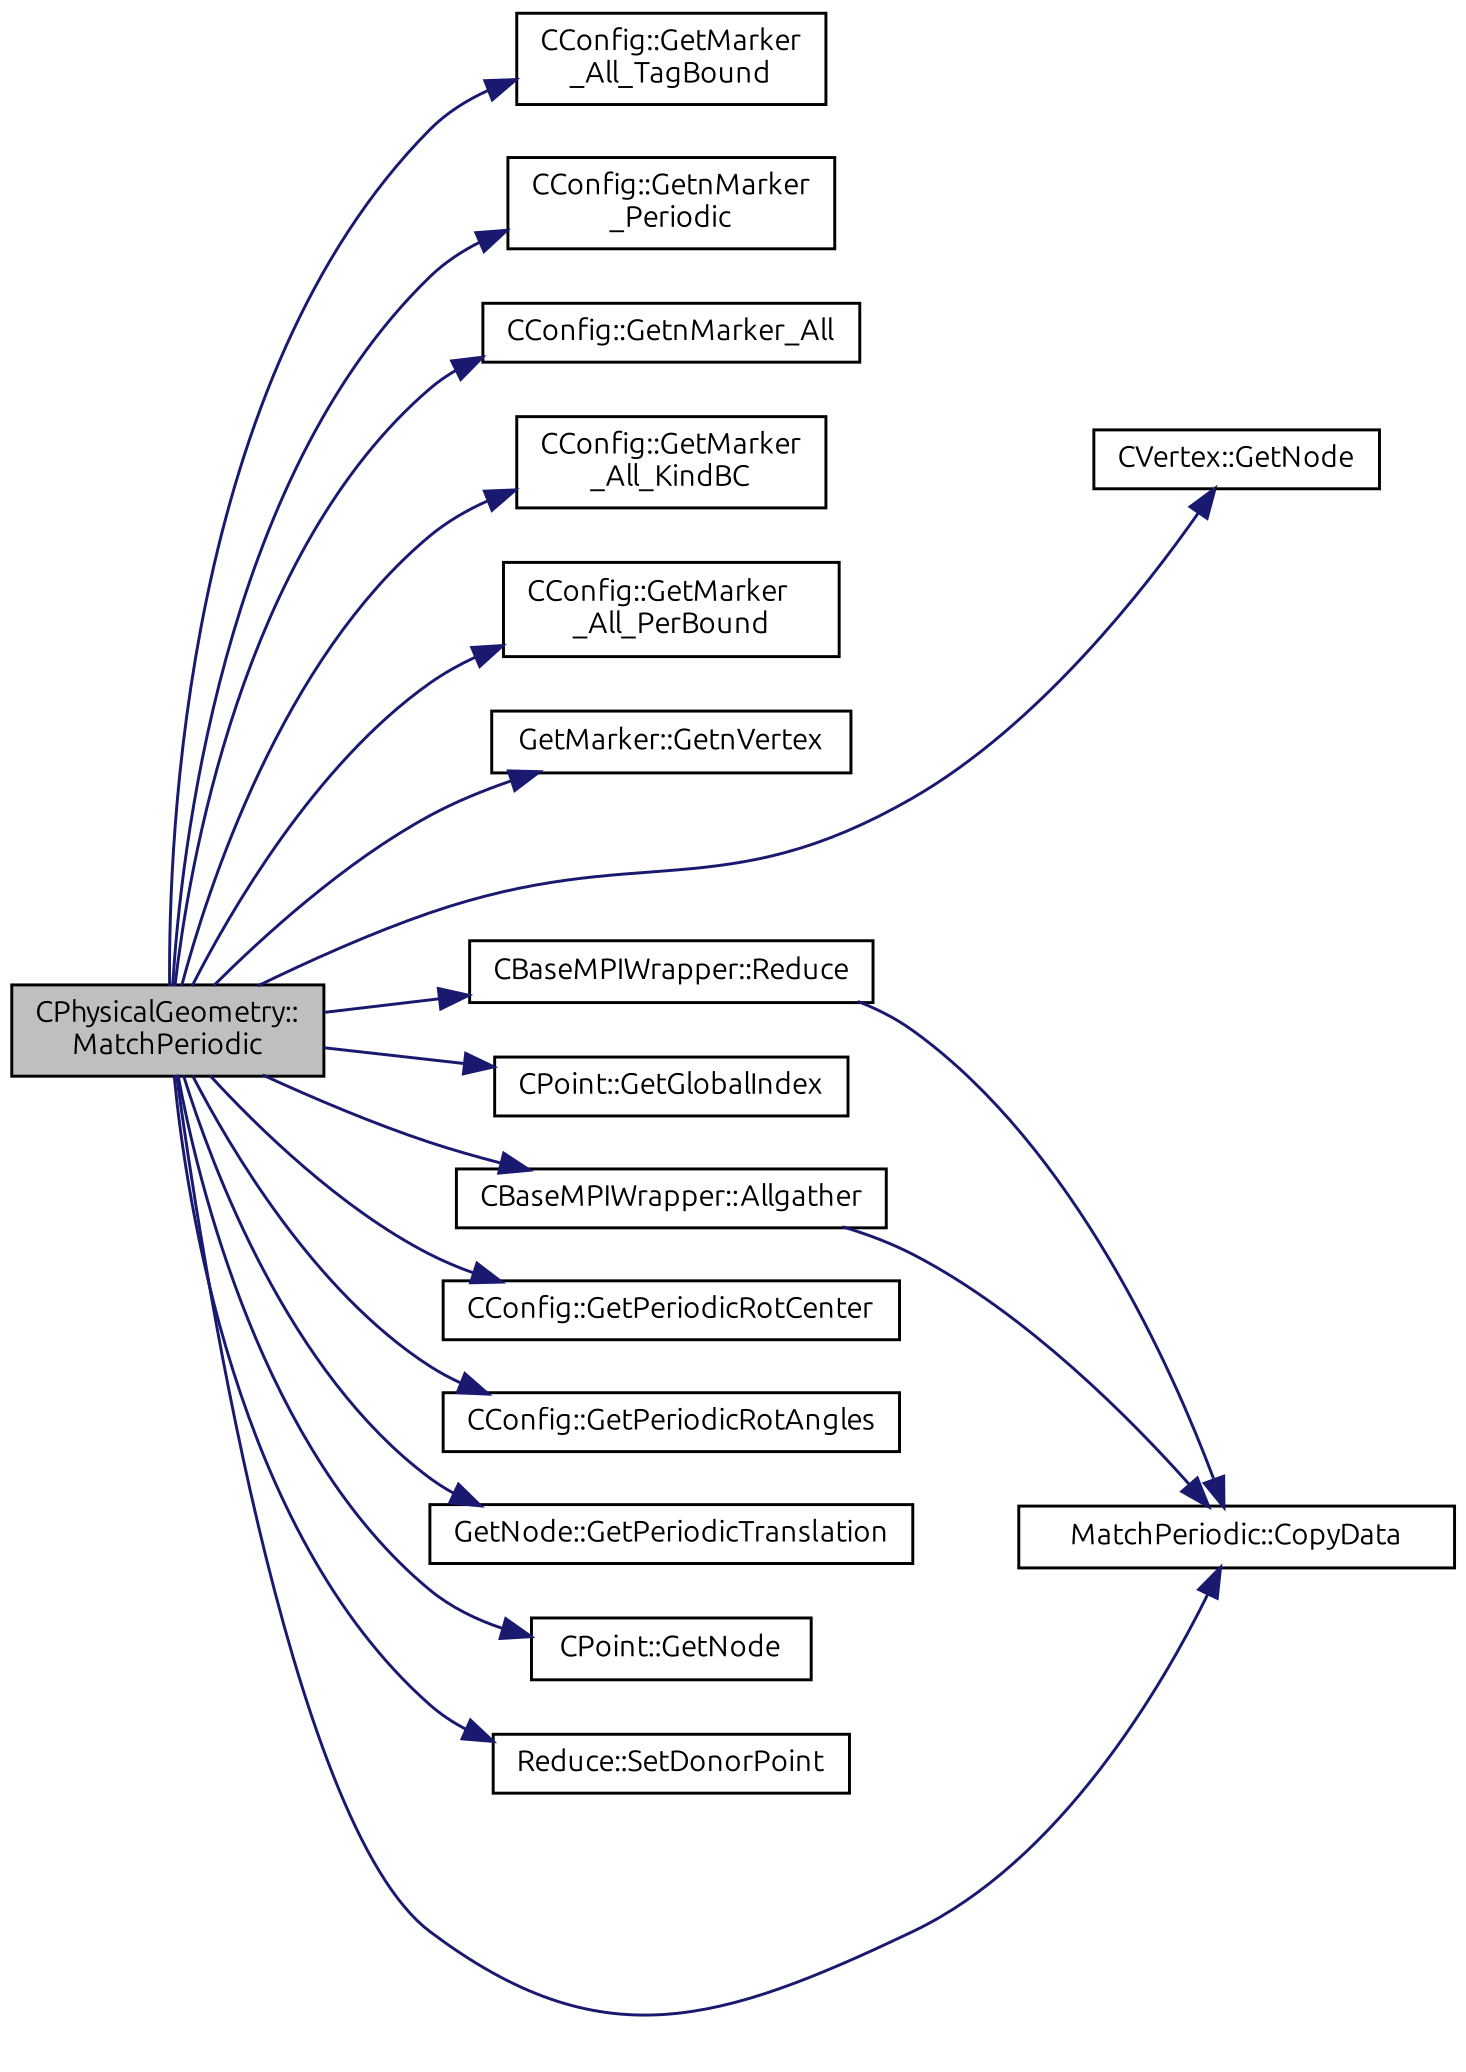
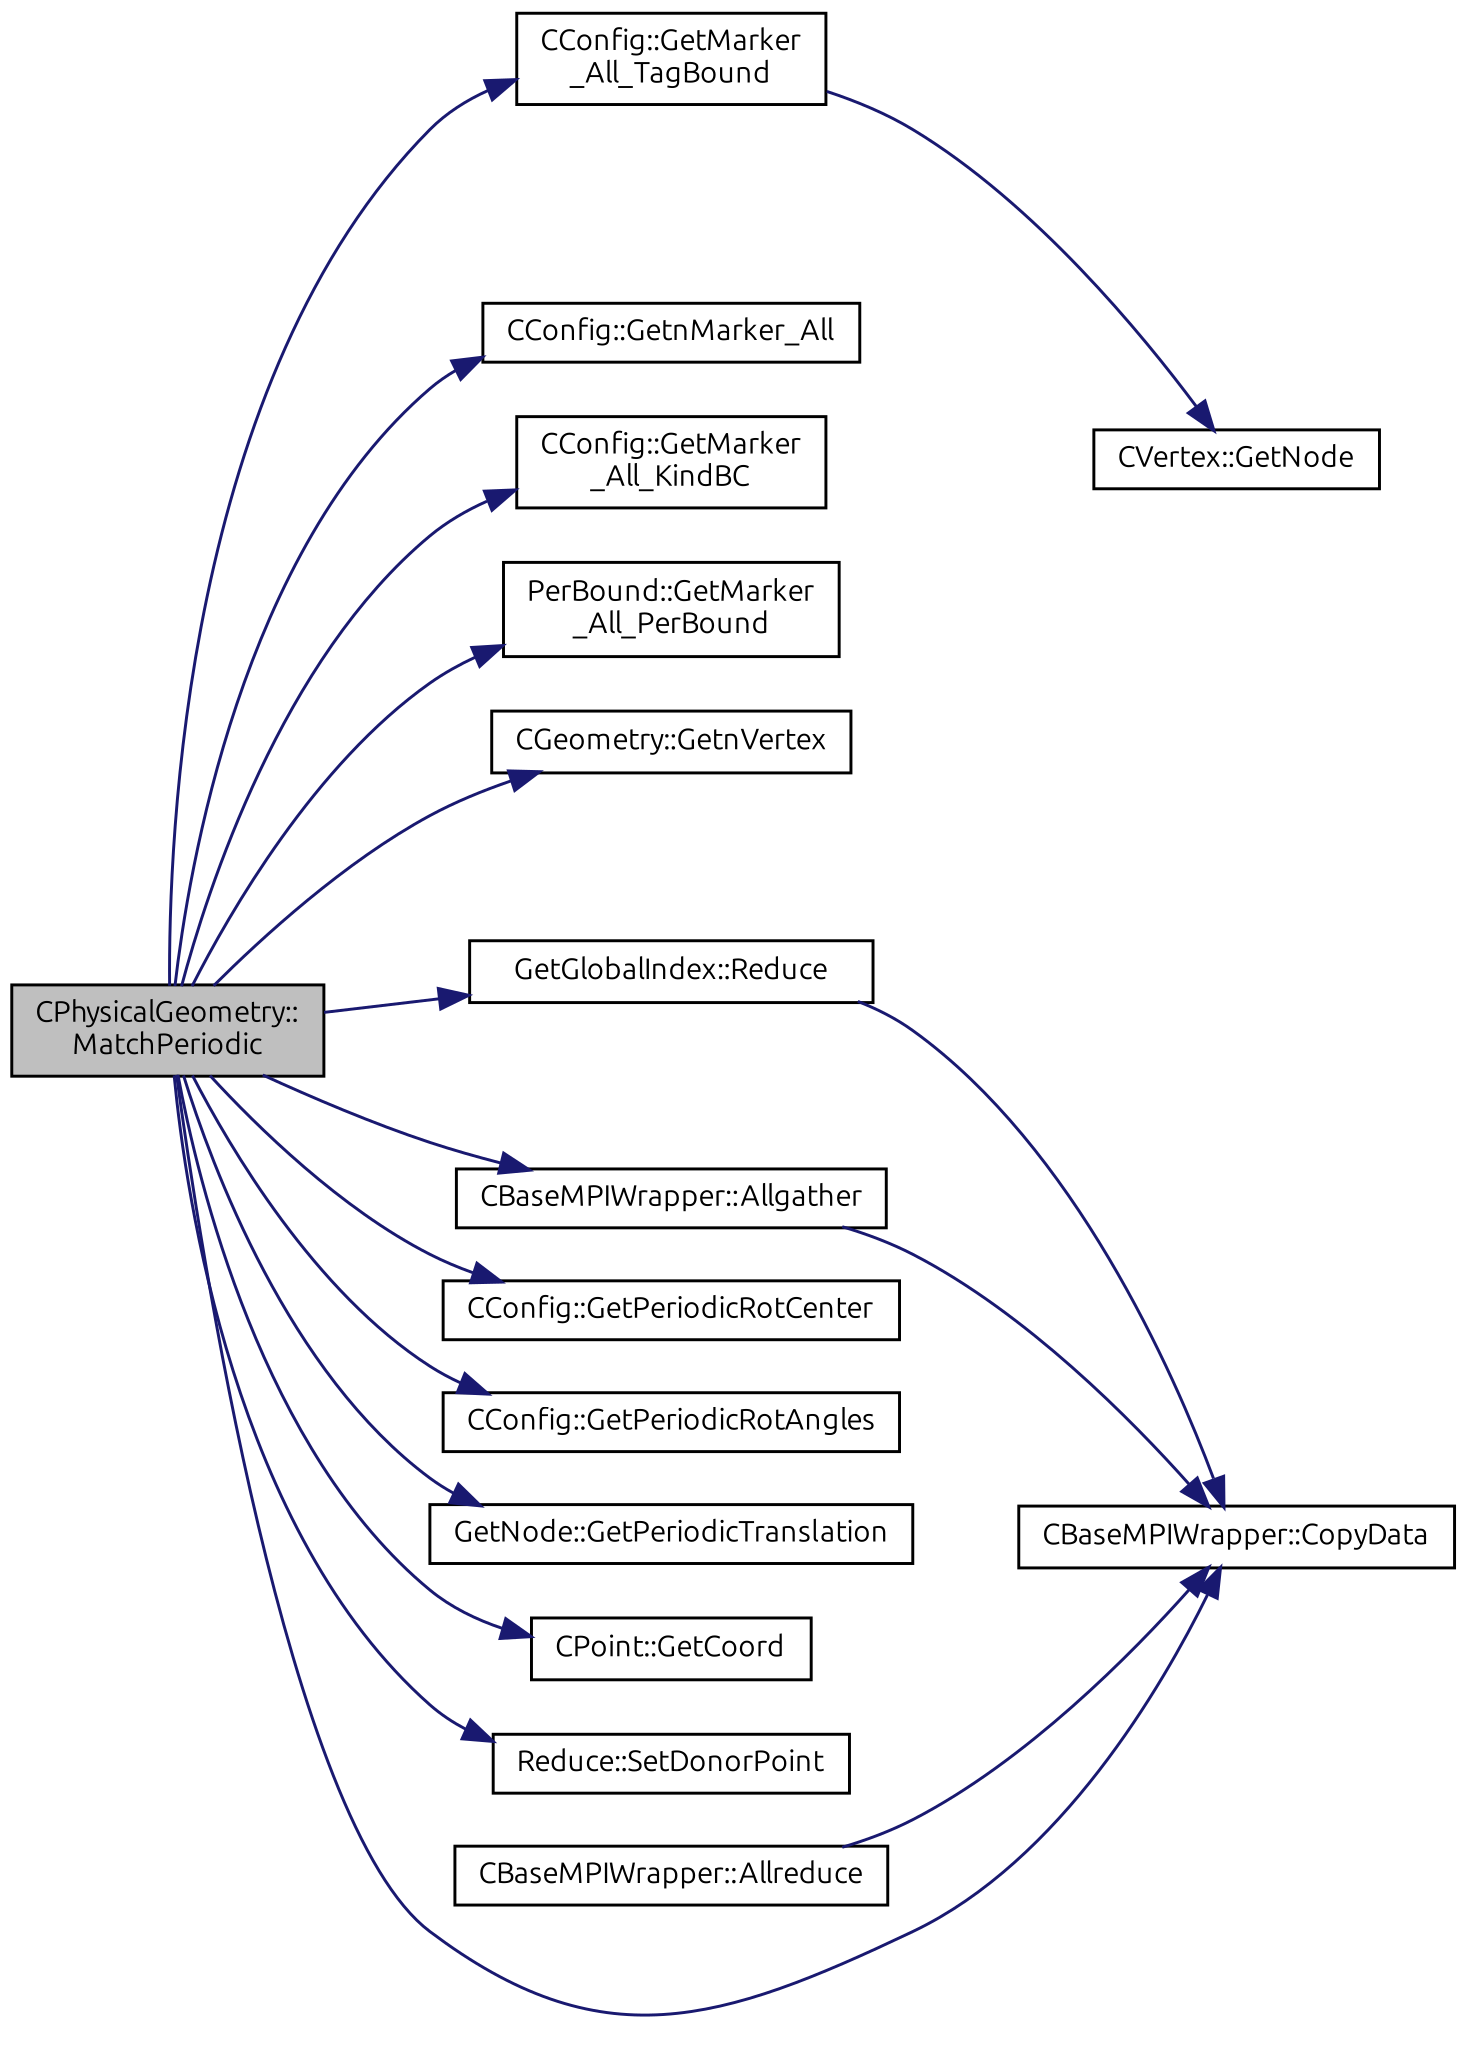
node "CConfig::GetnMarker _Periodic": removed
node "CConfig::GetMarker _All_PerBound": label "CConfig::GetMarker _All_PerBound" -> "PerBound::GetMarker _All_PerBound"
node "GetMarker::GetnVertex": label "GetMarker::GetnVertex" -> "CGeometry::GetnVertex"
edge "CPhysicalGeometry:: MatchPeriodic" -> "CVertex::GetNode": now "CConfig::GetMarker _All_TagBound" -> "CVertex::GetNode"
node "CBaseMPIWrapper::Reduce": label "CBaseMPIWrapper::Reduce" -> "GetGlobalIndex::Reduce"
node "CPoint::GetGlobalIndex": removed
node "MatchPeriodic::CopyData": label "MatchPeriodic::CopyData" -> "CBaseMPIWrapper::CopyData"
node "CPoint::GetNode": label "CPoint::GetNode" -> "CPoint::GetCoord"
node "CBaseMPIWrapper::Allreduce": added
